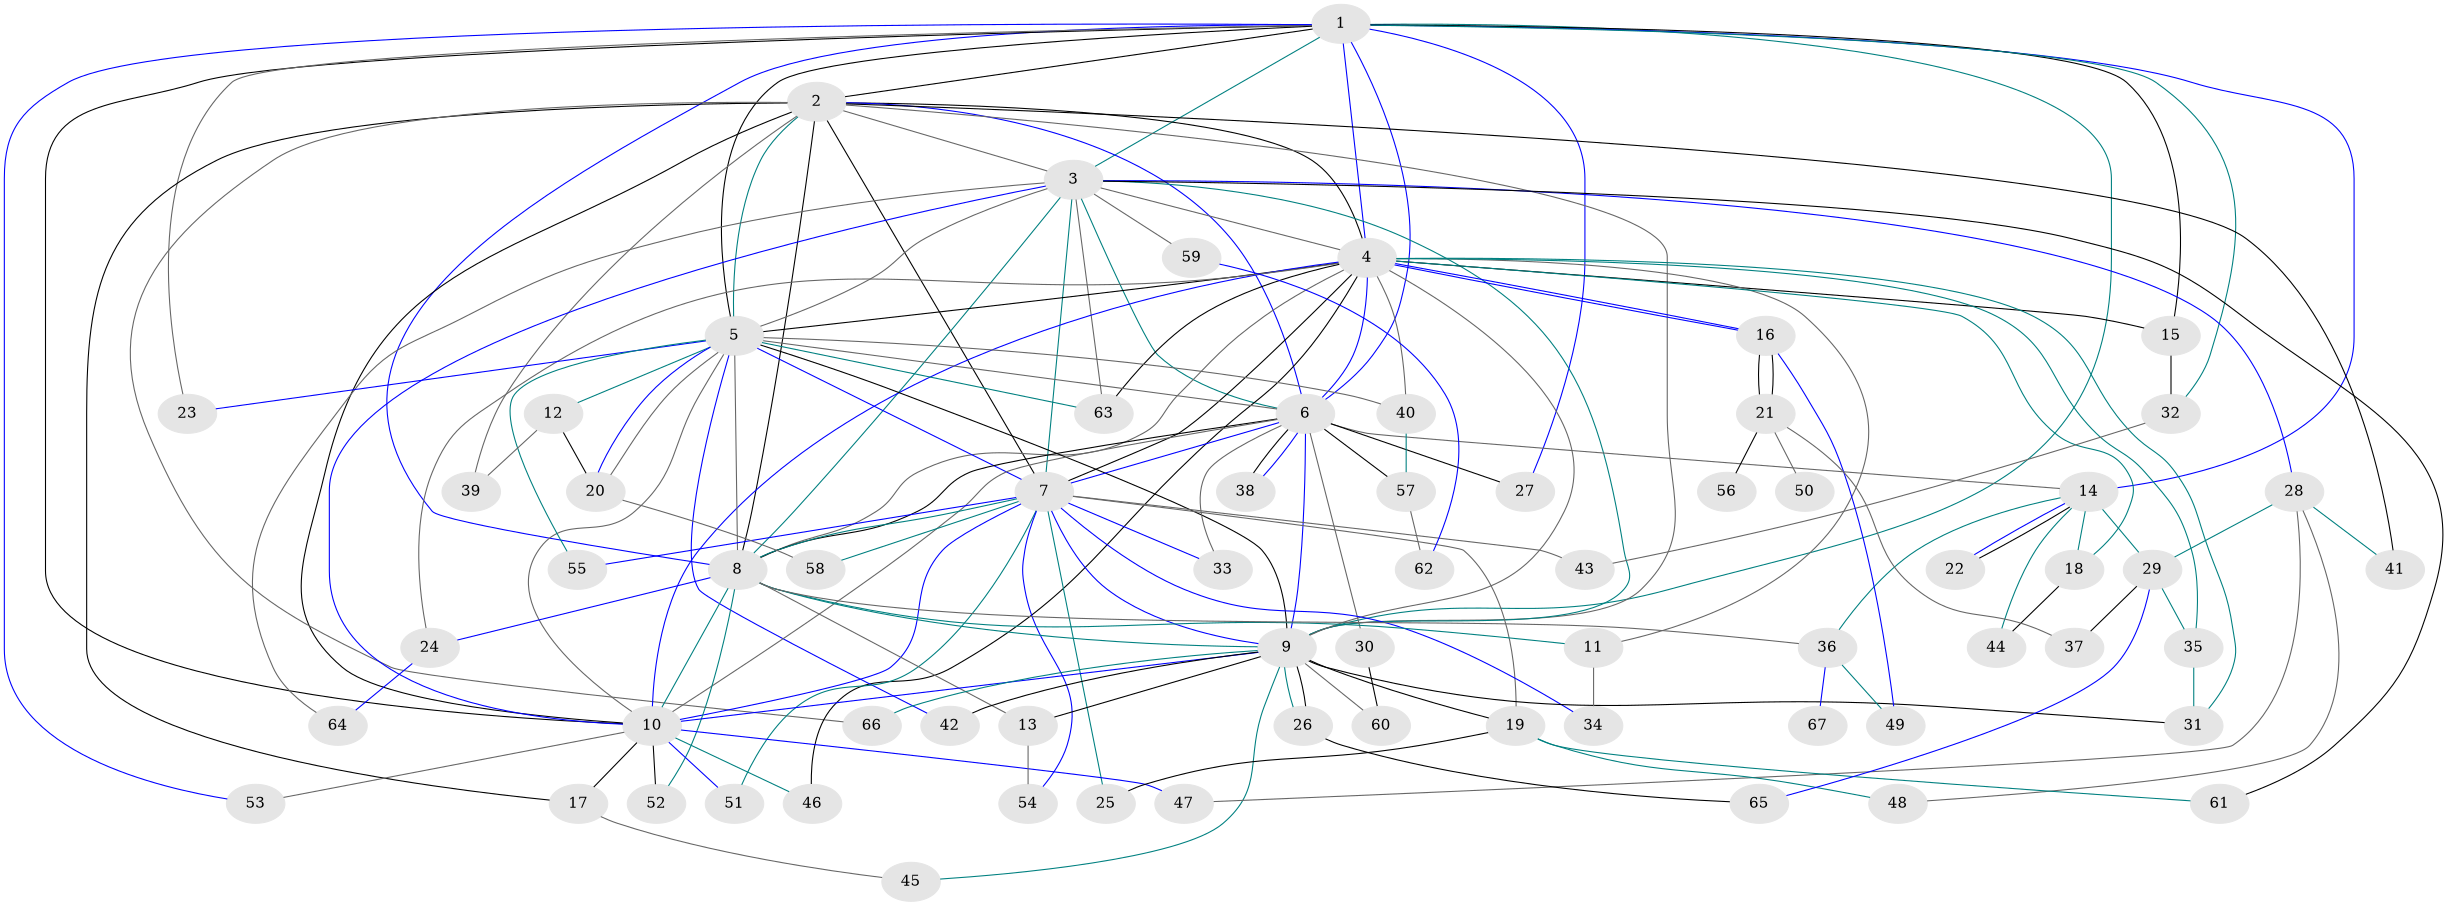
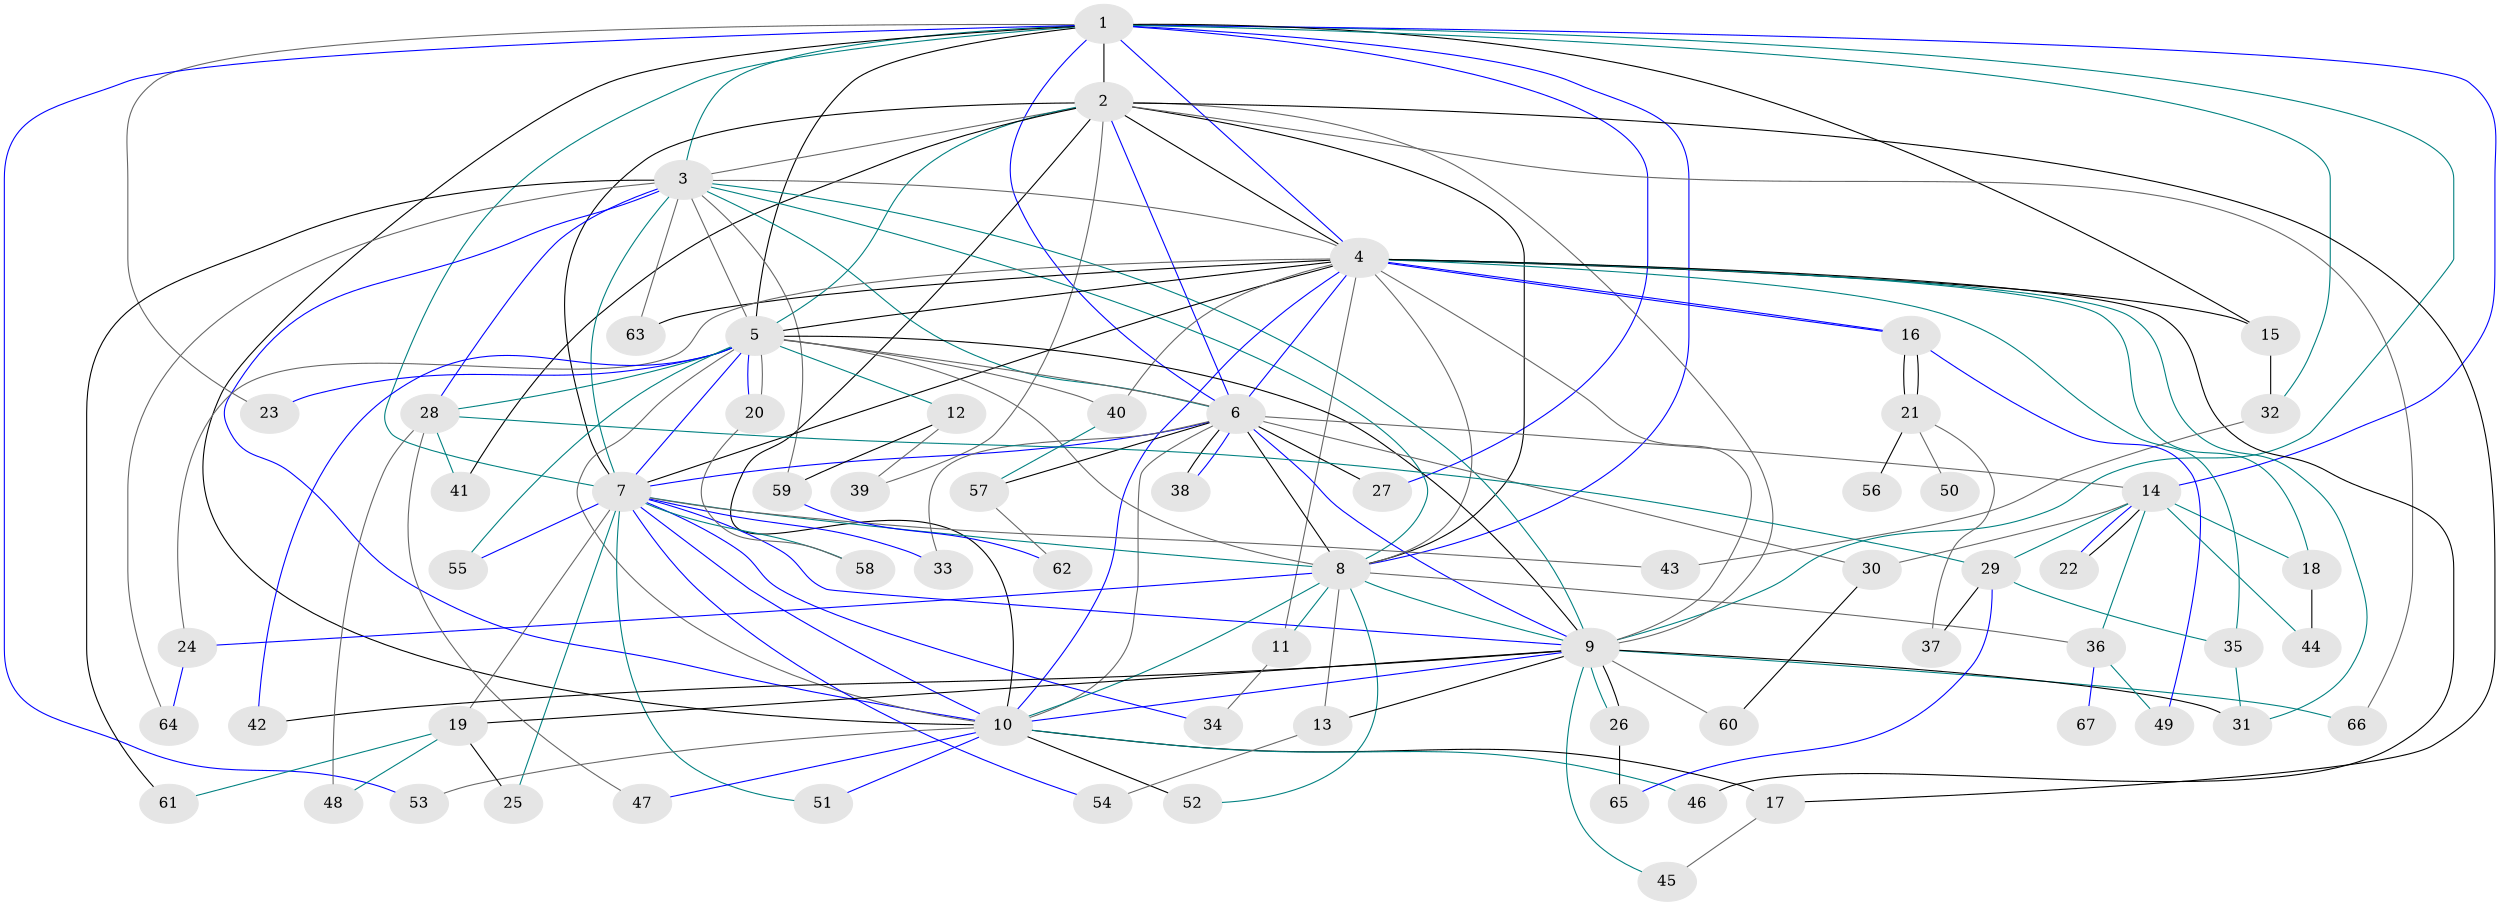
edge "1" -- "7": added
edge "5" -- "63": now "5" -- "28"
edge "12" -- "20": now "12" -- "59"
edge "14" -- "30": added
